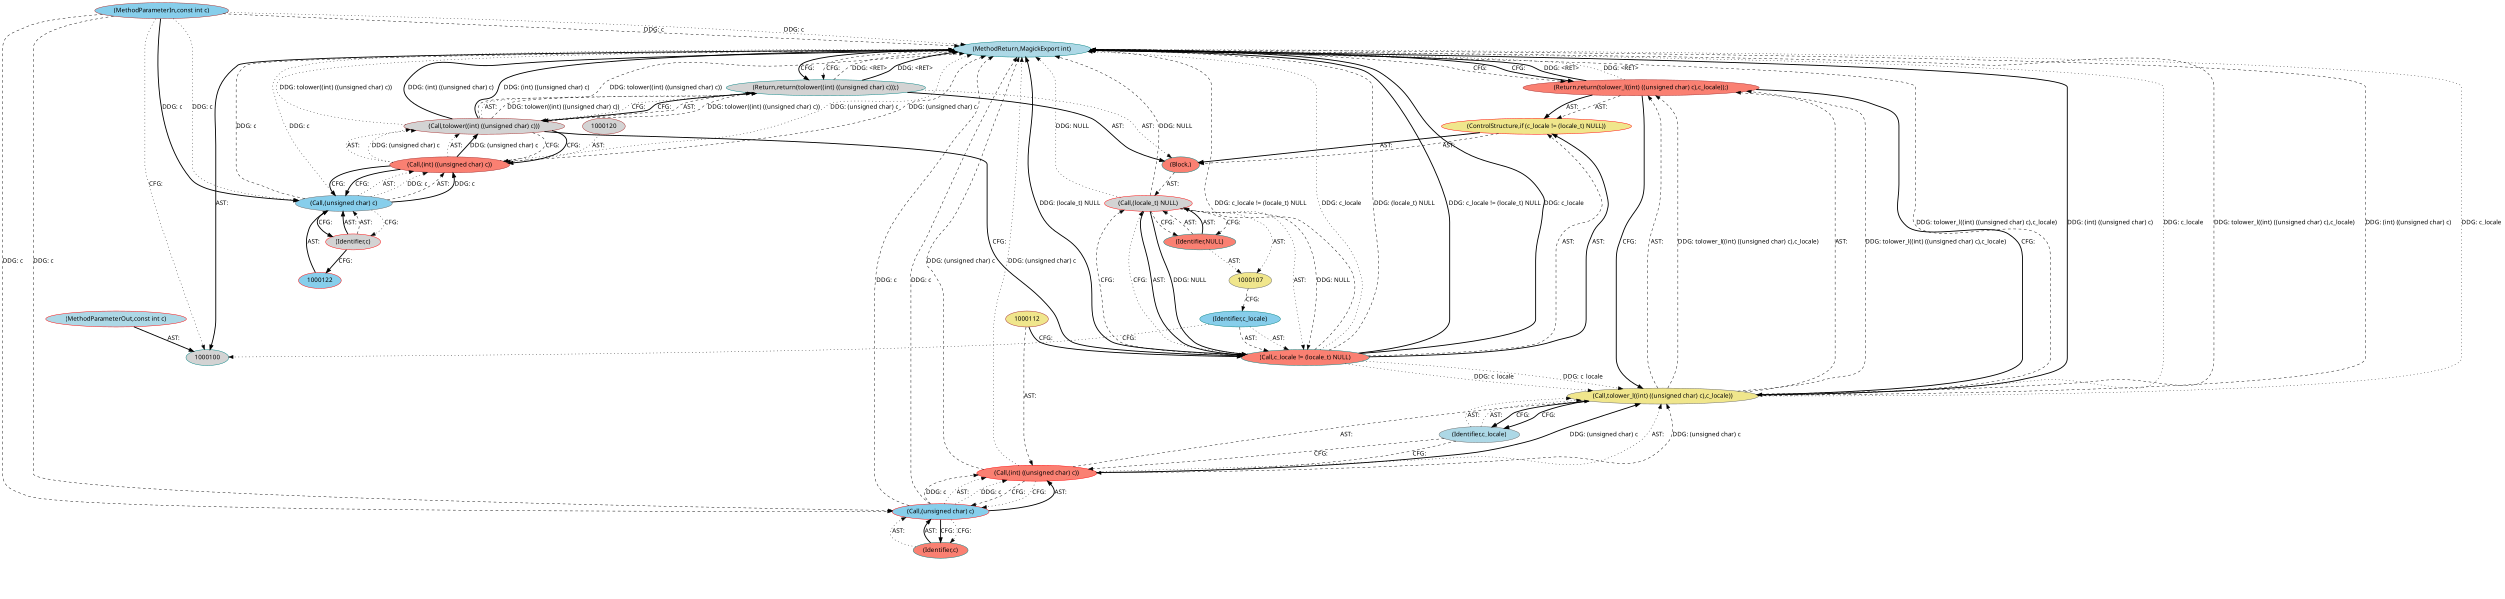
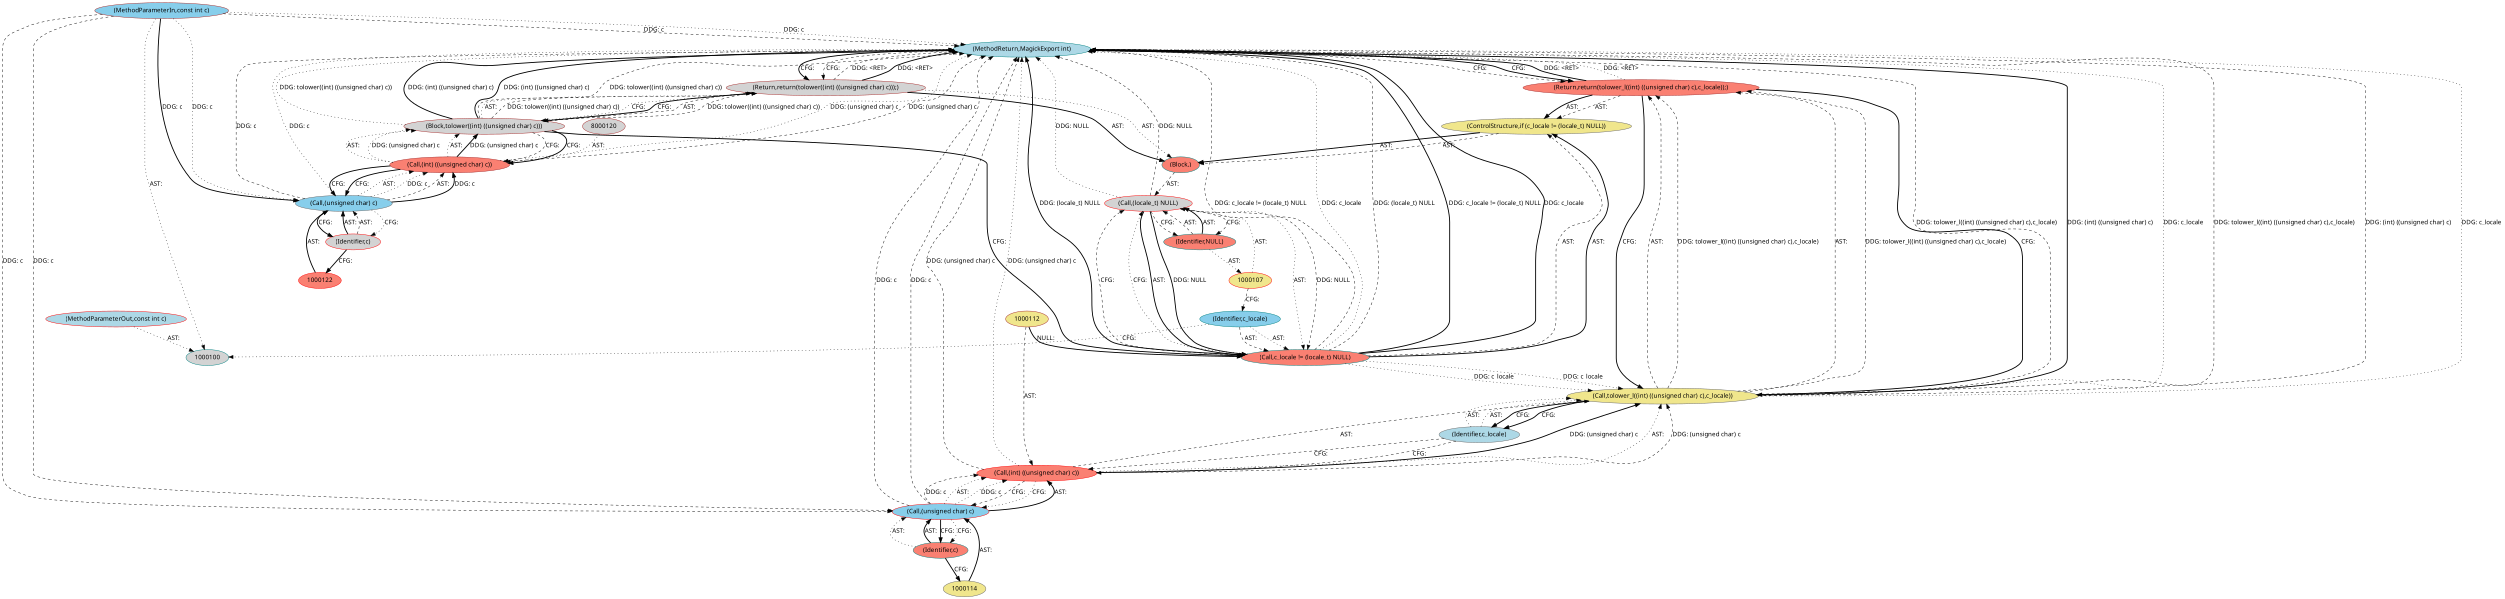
edge "(MethodReturn,MagickExport int)" -> "1000100": removed, label "AST:"
node "(Return,return(tolower((int) ((unsigned char) c)));)": color teal -> brown
node "(Call,tolower((int) ((unsigned char) c)))": label "(Call,tolower((int) ((unsigned char) c)))" -> "(Block,tolower((int) ((unsigned char) c)))"
node "1000120": label "1000120" -> "8000120"
node "(ControlStructure,if (c_locale != (locale_t) NULL))": color red -> gray40
edge "(MethodParameterIn,const int c)" -> "1000100": label "CFG: " -> "AST: "
edge "(Call,(locale_t) NULL)" -> "1000107": reversed
node "1000122": fillcolor skyblue -> salmon
node "1000107": color gray40 -> red
edge "(MethodParameterOut,const int c)" -> "1000100": style bold -> dotted
edge "1000112" -> "(Call,c_locale != (locale_t) NULL)": label "CFG: " -> "NULL: "
node "1000114": added
